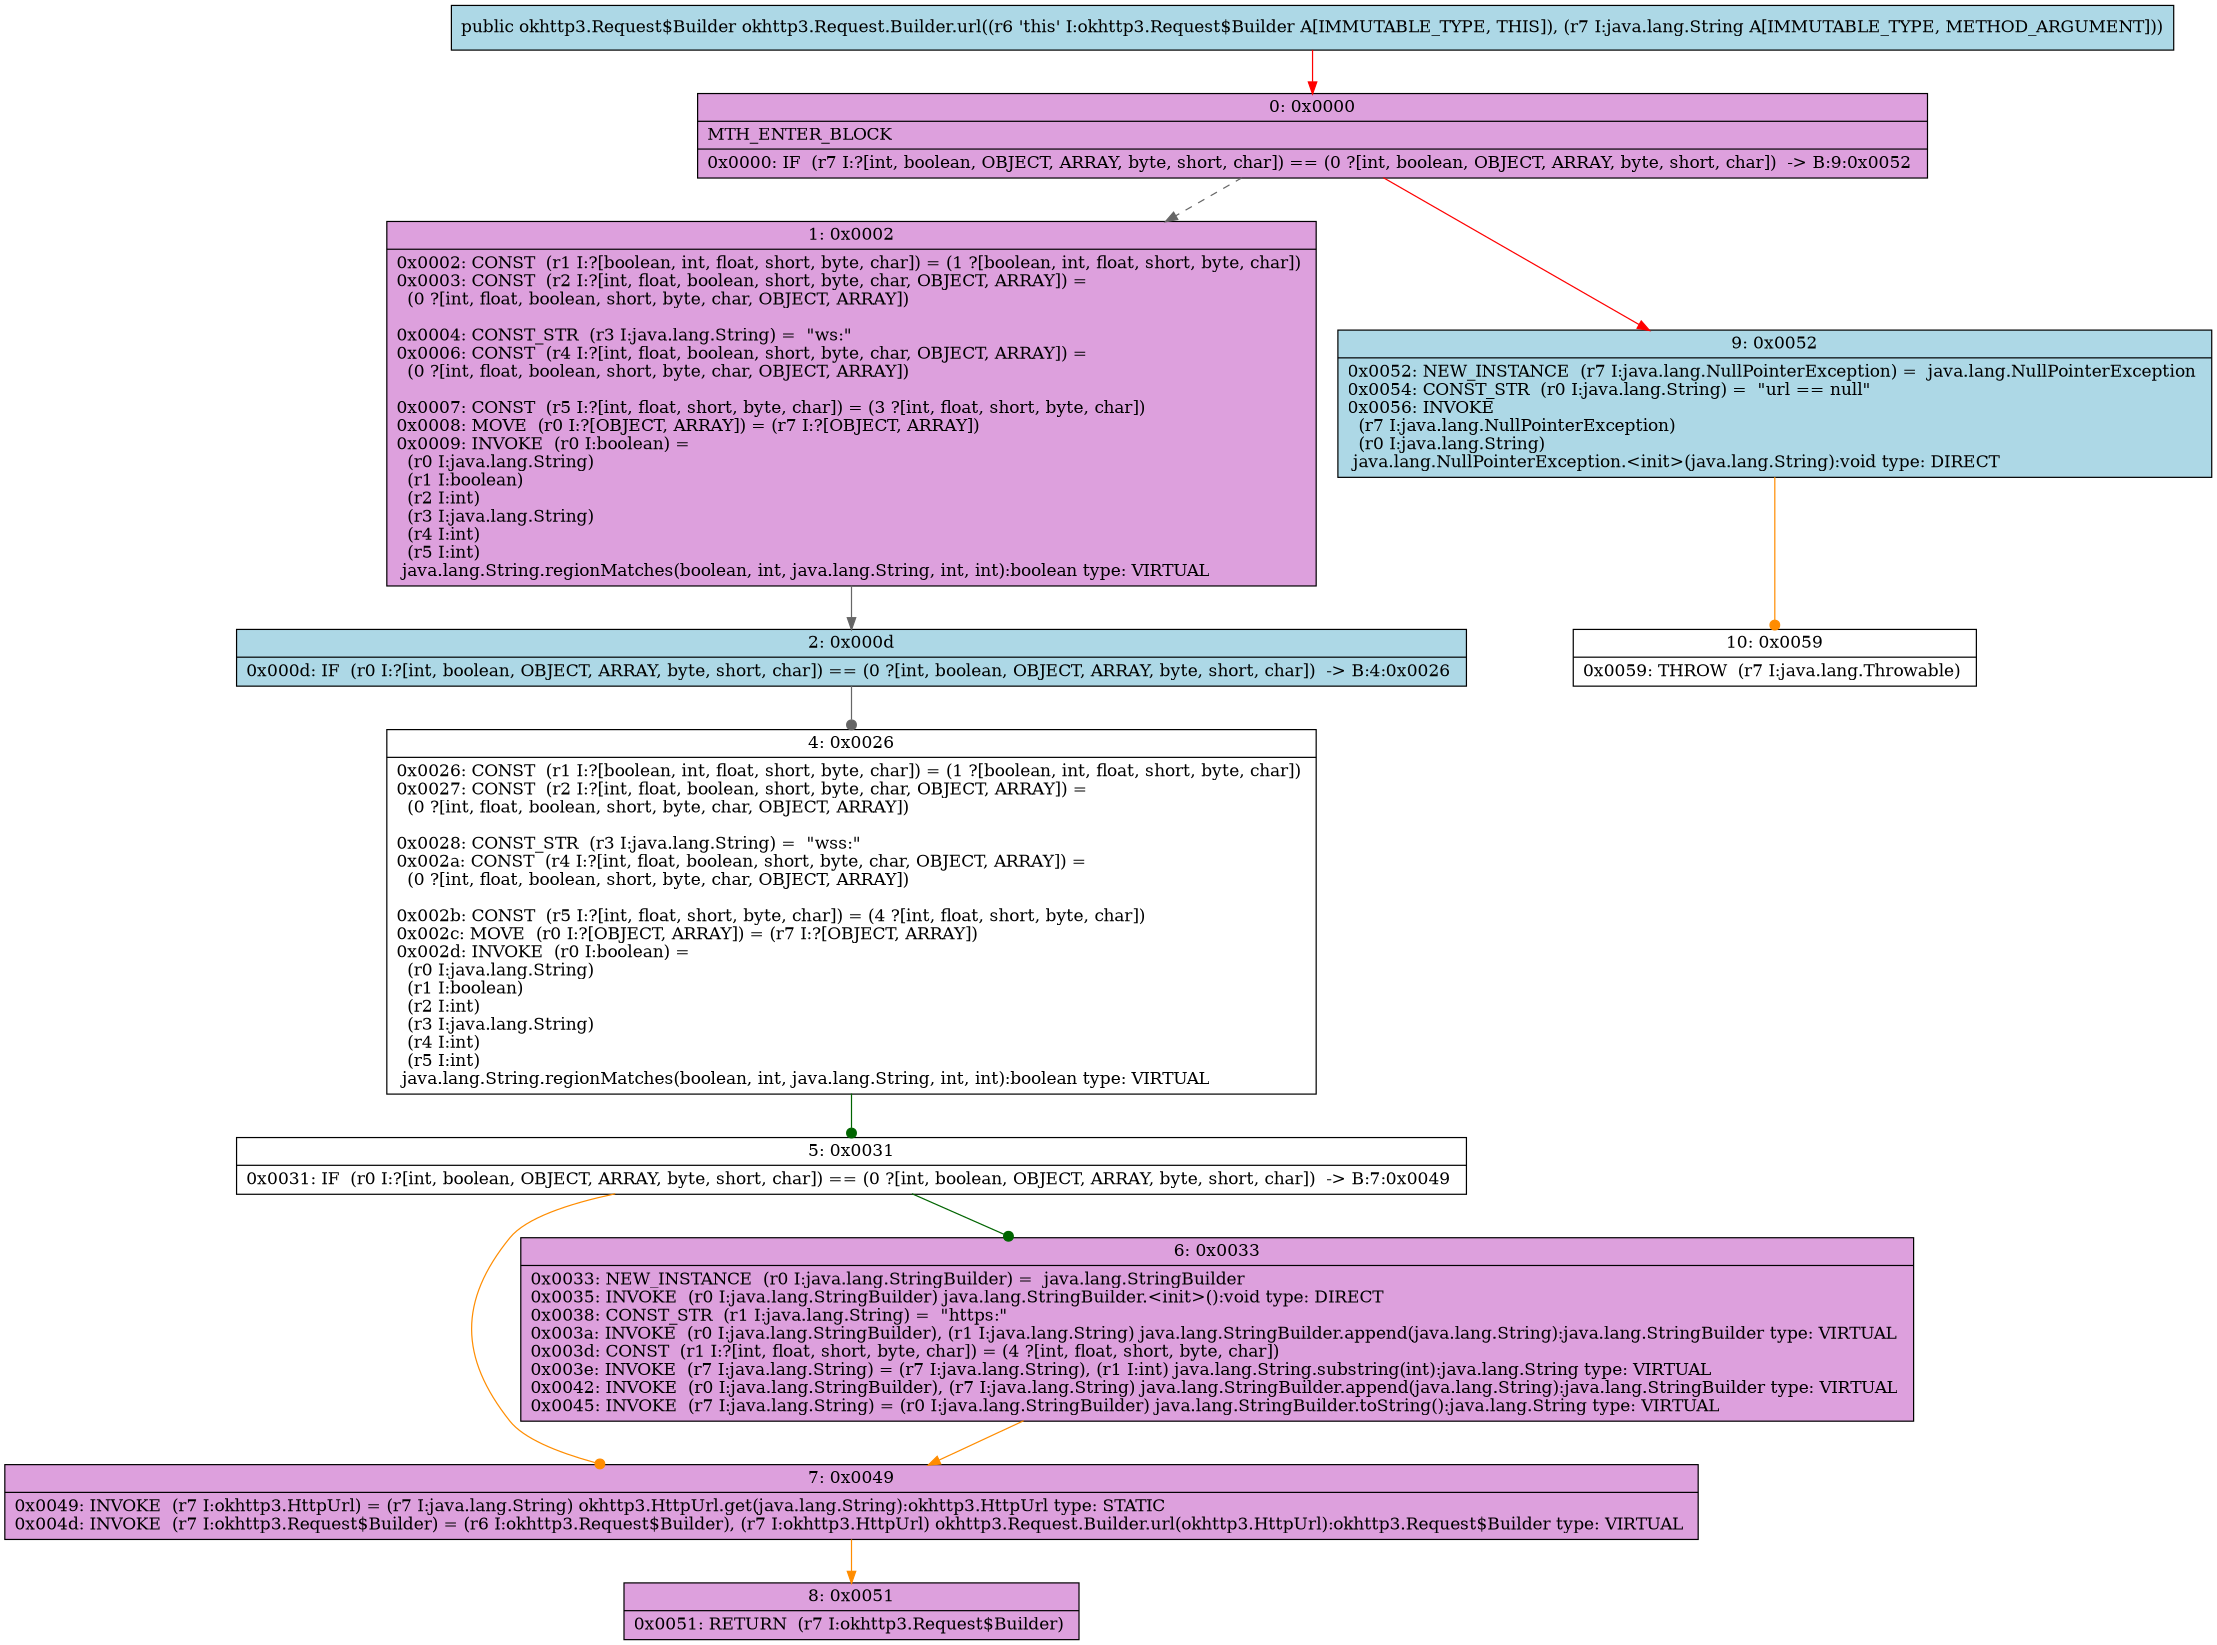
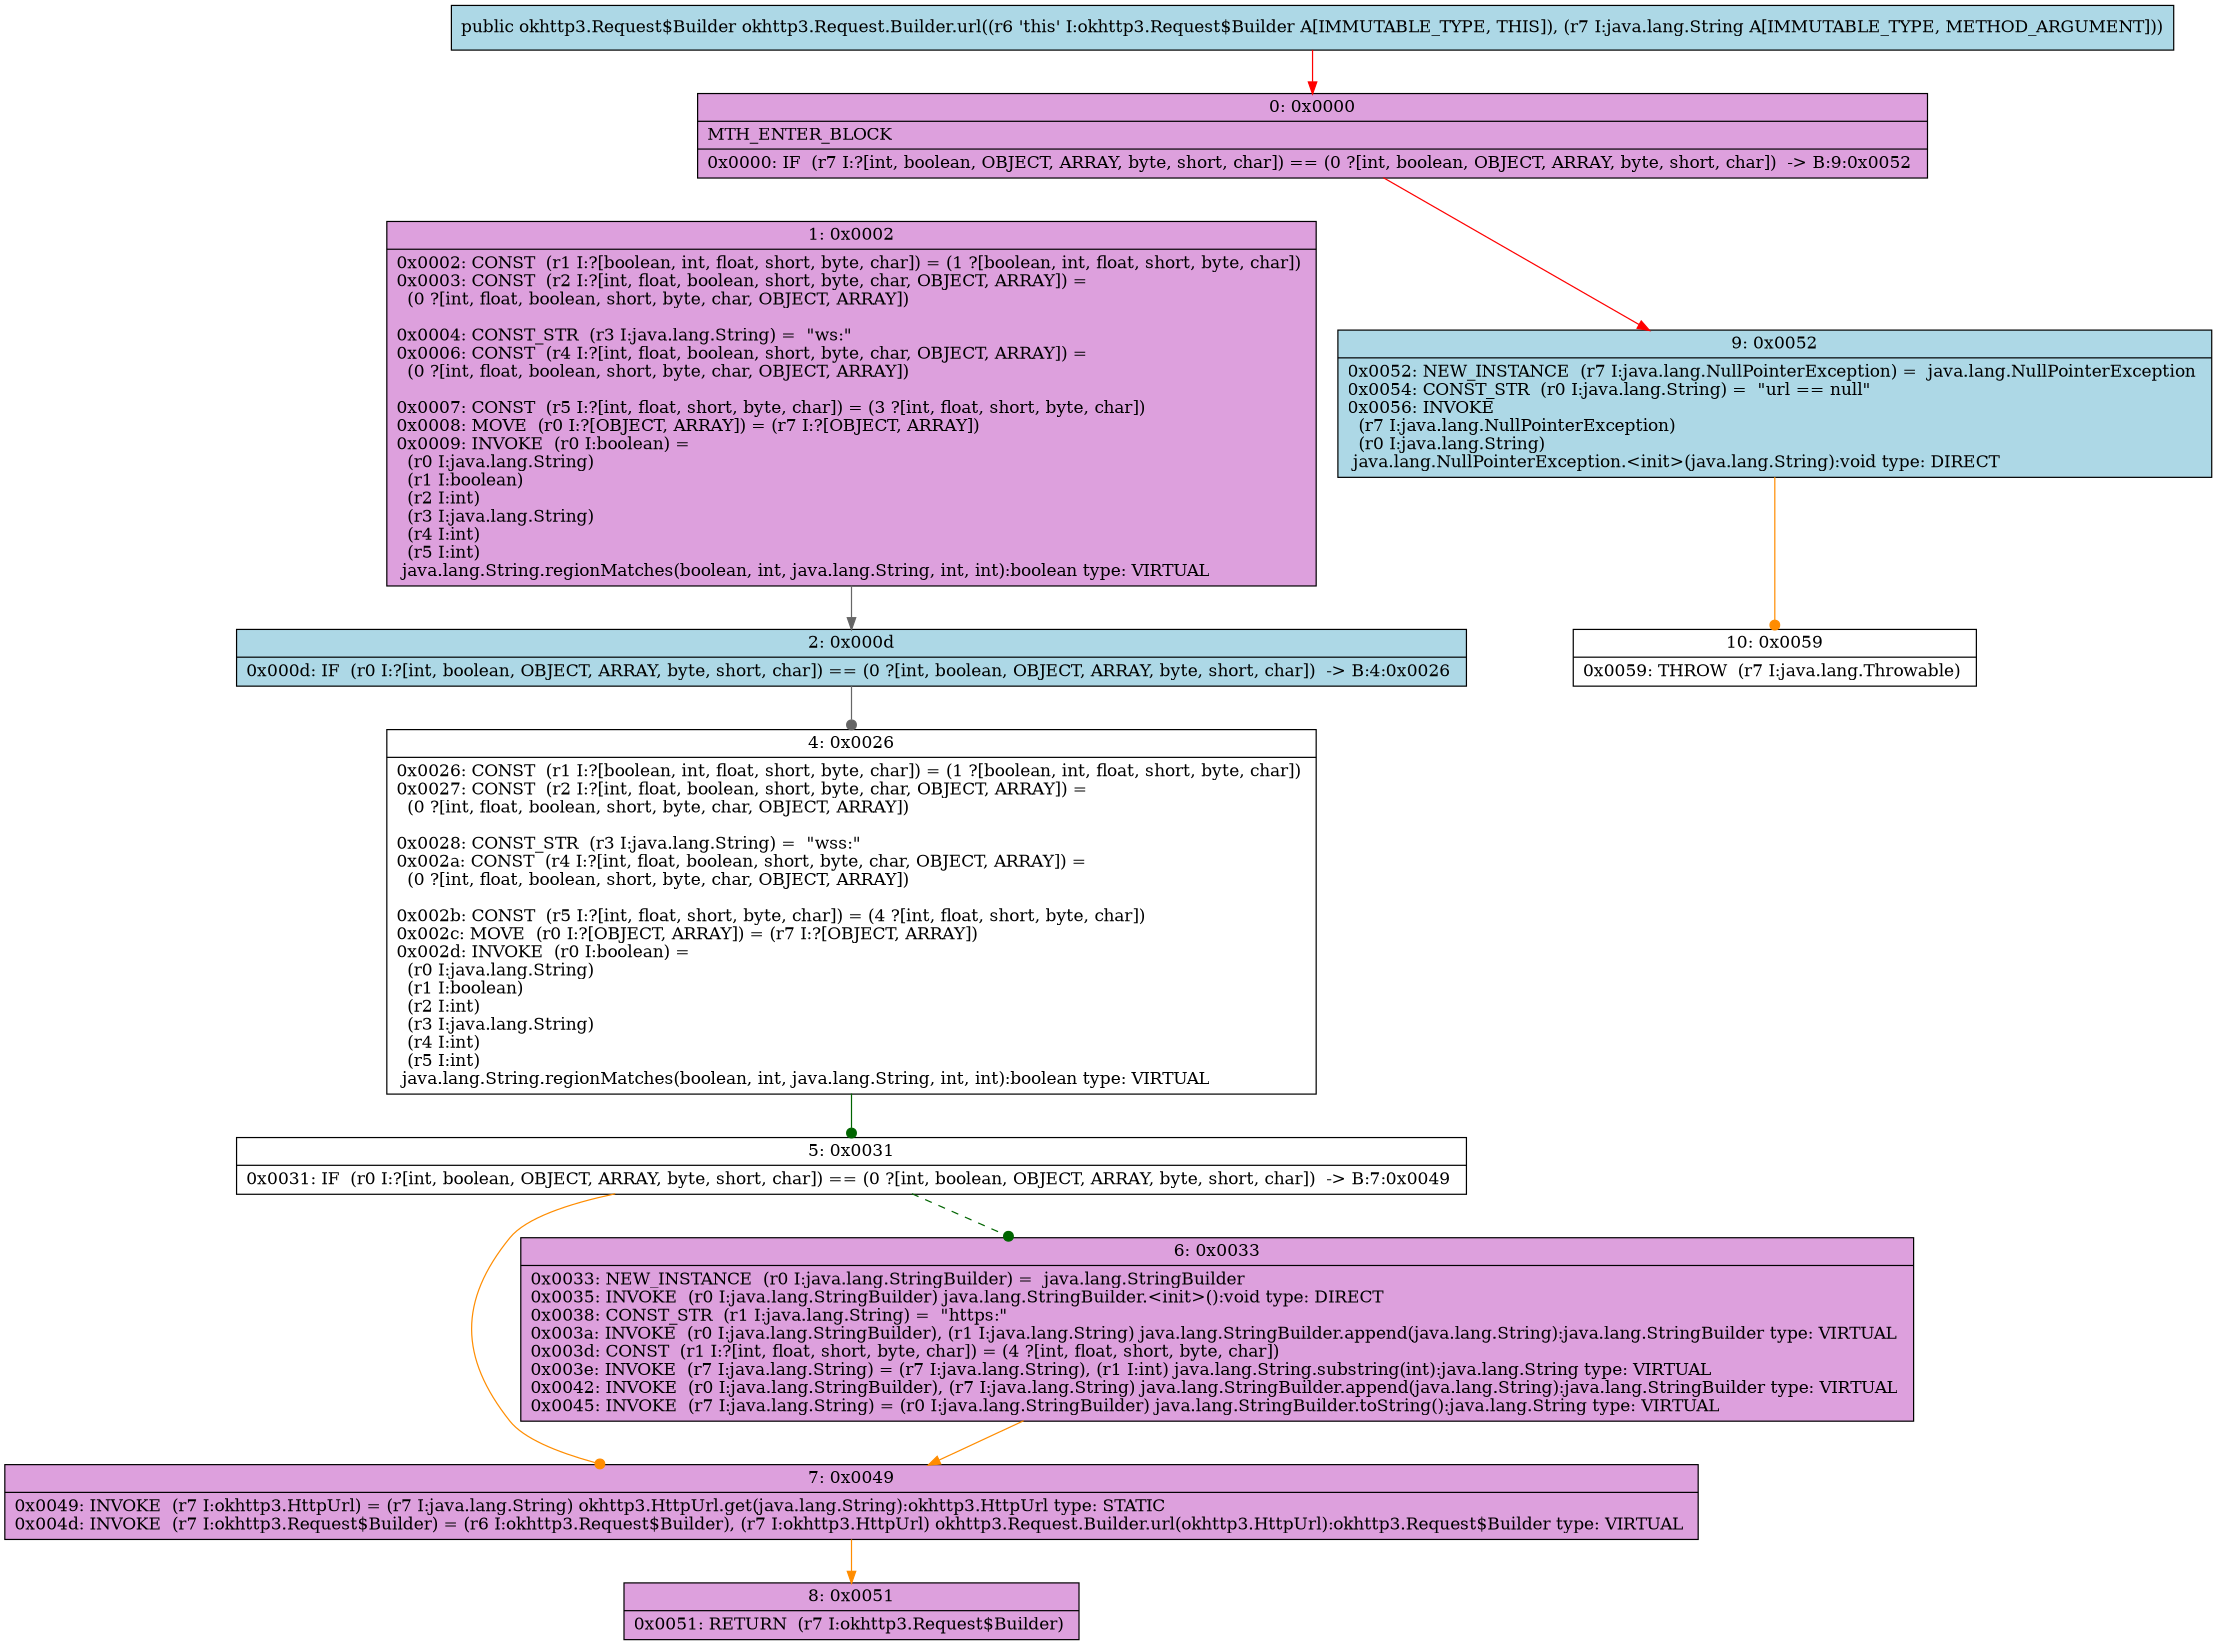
edge "0: 0x0000" -> "1: 0x0002": removed
edge "5: 0x0031" -> "6: 0x0033": style solid -> dashed
